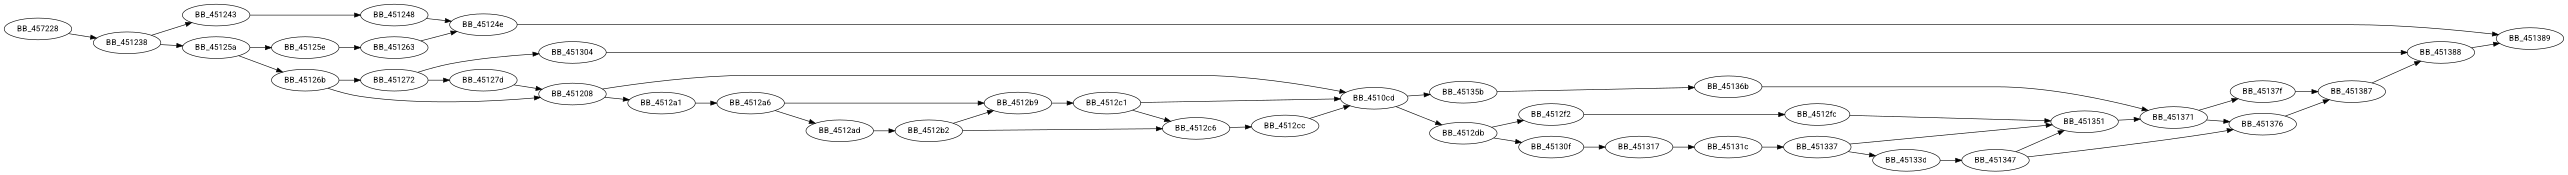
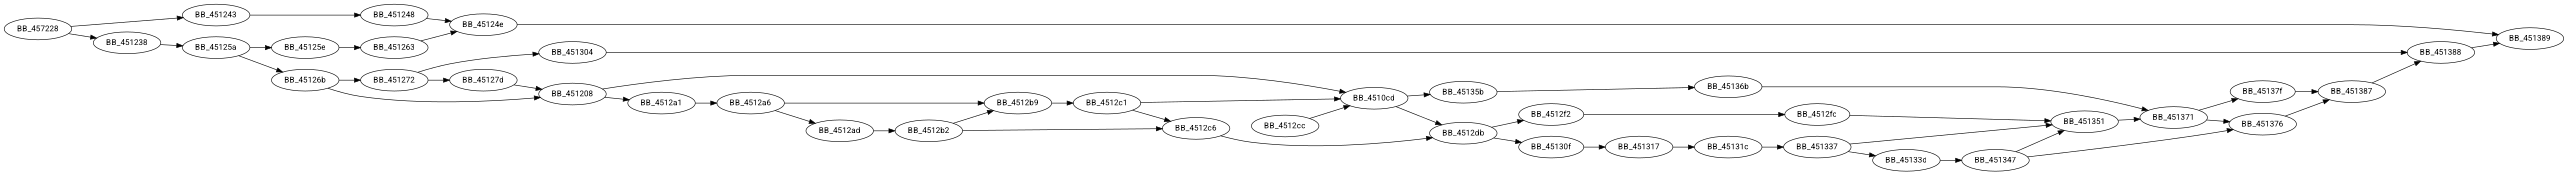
edge "BB_451238" -> "BB_451243": now "BB_457228" -> "BB_451243"
edge "BB_4512c6" -> "BB_4512cc": now "BB_4512c6" -> "BB_4512db"
